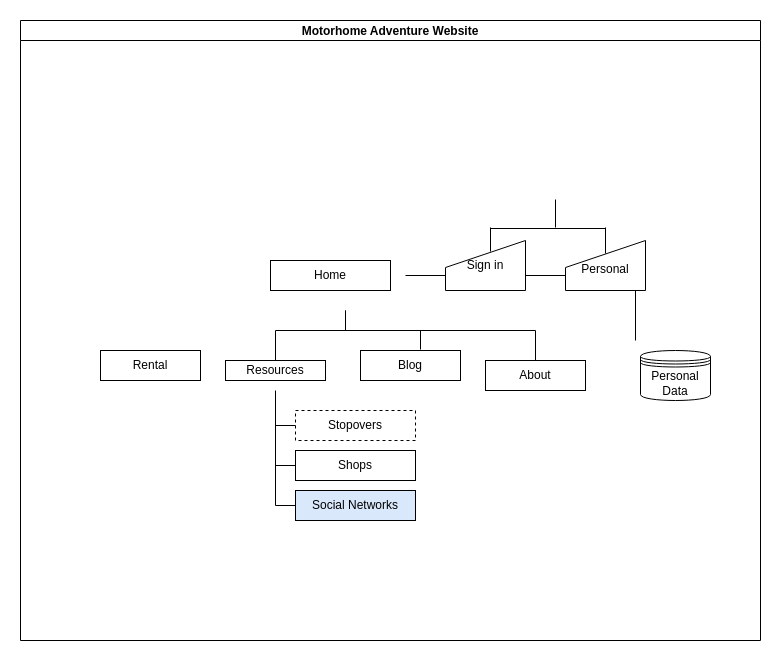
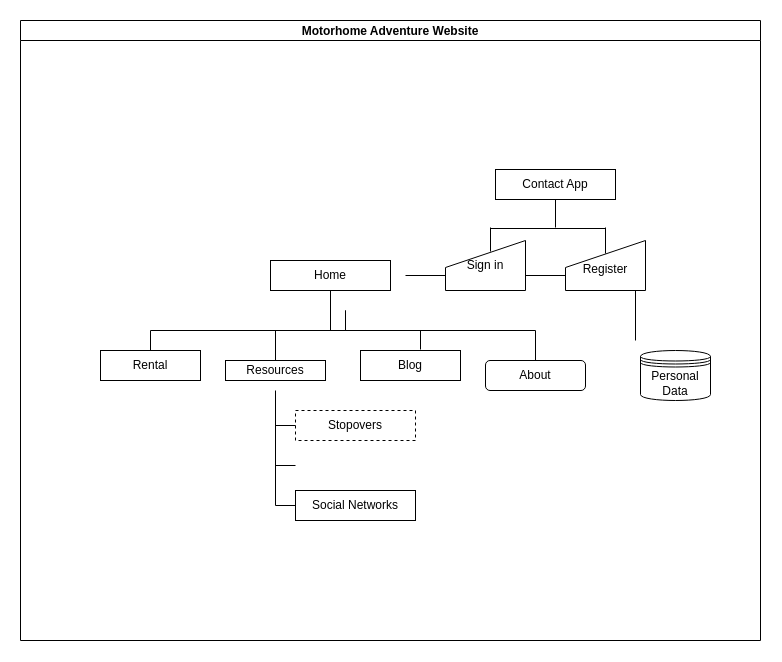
node "Contact App": added
node "Personal": label "Personal" -> "Register"
edge "Home" -- "Rental": added
node "About": shape rectangle -> rounded rectangle
node "Shops": removed
node "Social Networks": fillcolor #dae8fc -> #ffffff
